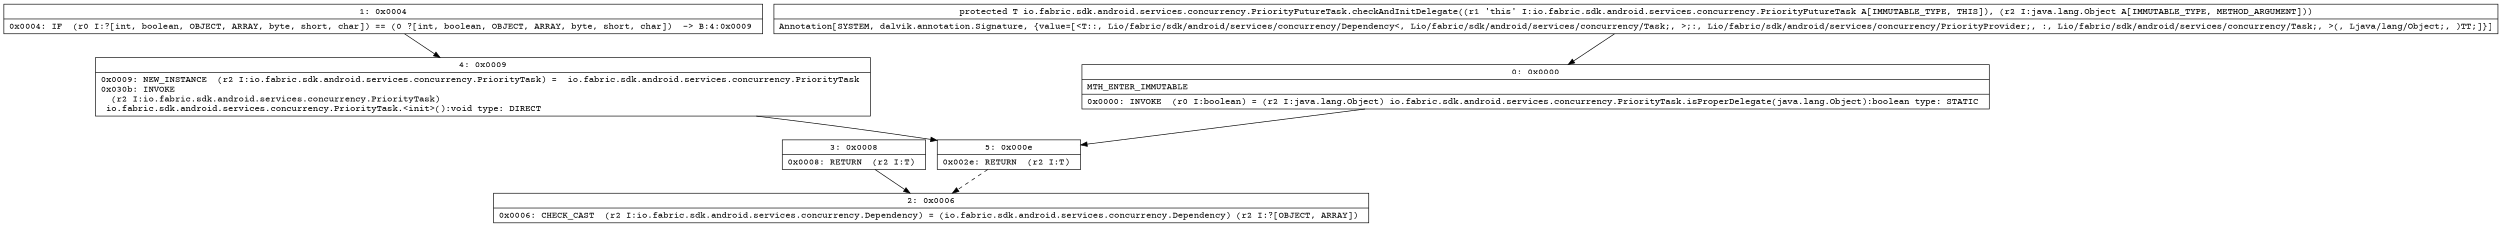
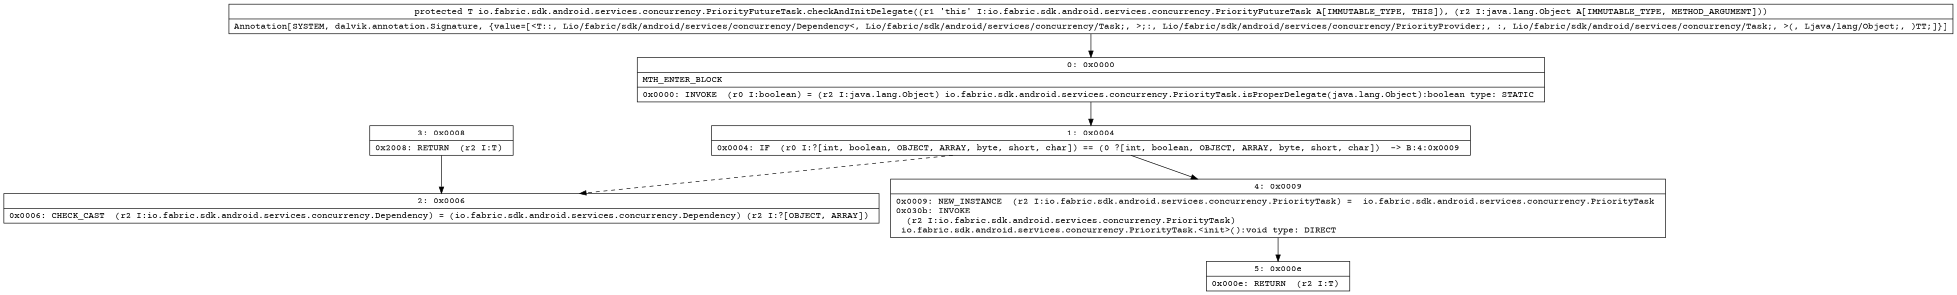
node "0: 0x0000": text "MTH_ENTER_IMMUTABLE" -> "MTH_ENTER_BLOCK"
edge "0: 0x0000" -> "5: 0x000e": now "0: 0x0000" -> "1: 0x0004"
node "3: 0x0008": text "0x0008: RETURN  (r2 I:T)" -> "0x2008: RETURN  (r2 I:T)"
node "5: 0x000e": text "0x002e: RETURN  (r2 I:T)" -> "0x000e: RETURN  (r2 I:T)"
edge "5: 0x000e" -> "2: 0x0006": now "1: 0x0004" -> "2: 0x0006"
